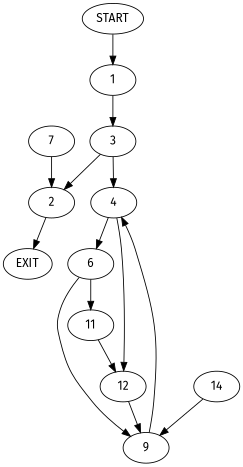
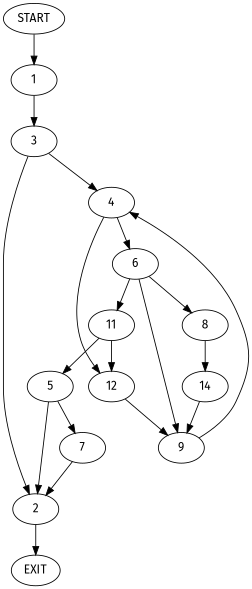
node "8": added
node "5": added
